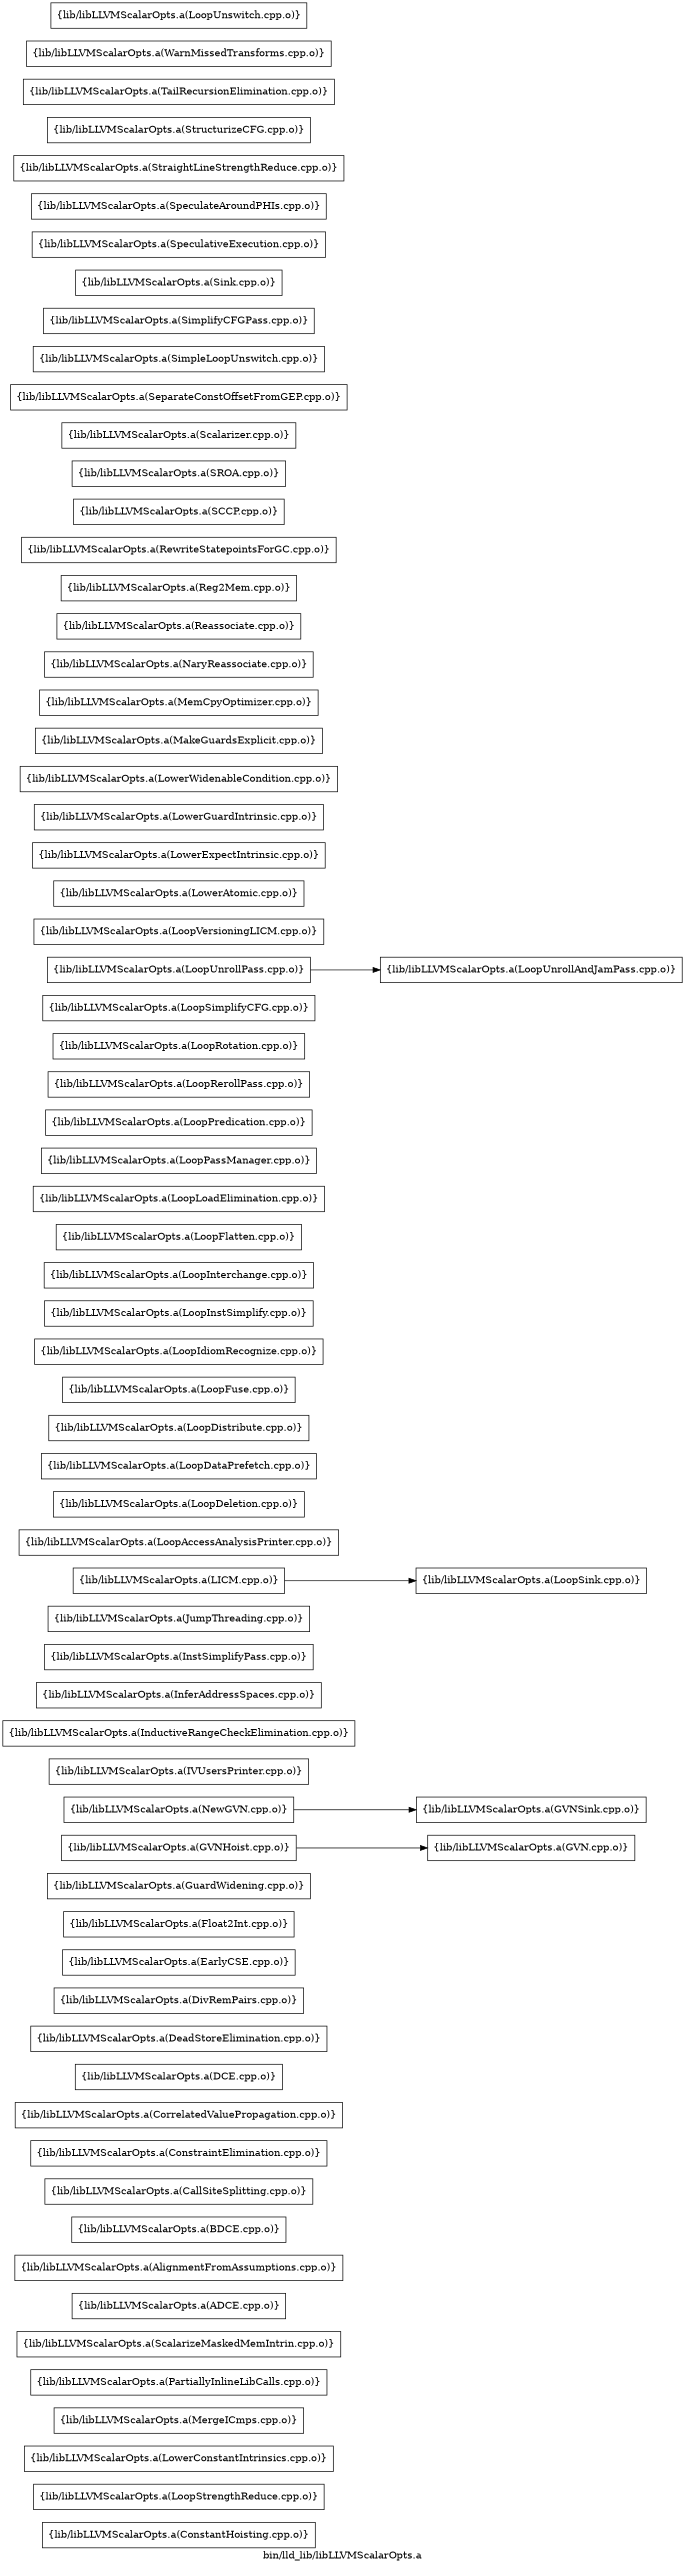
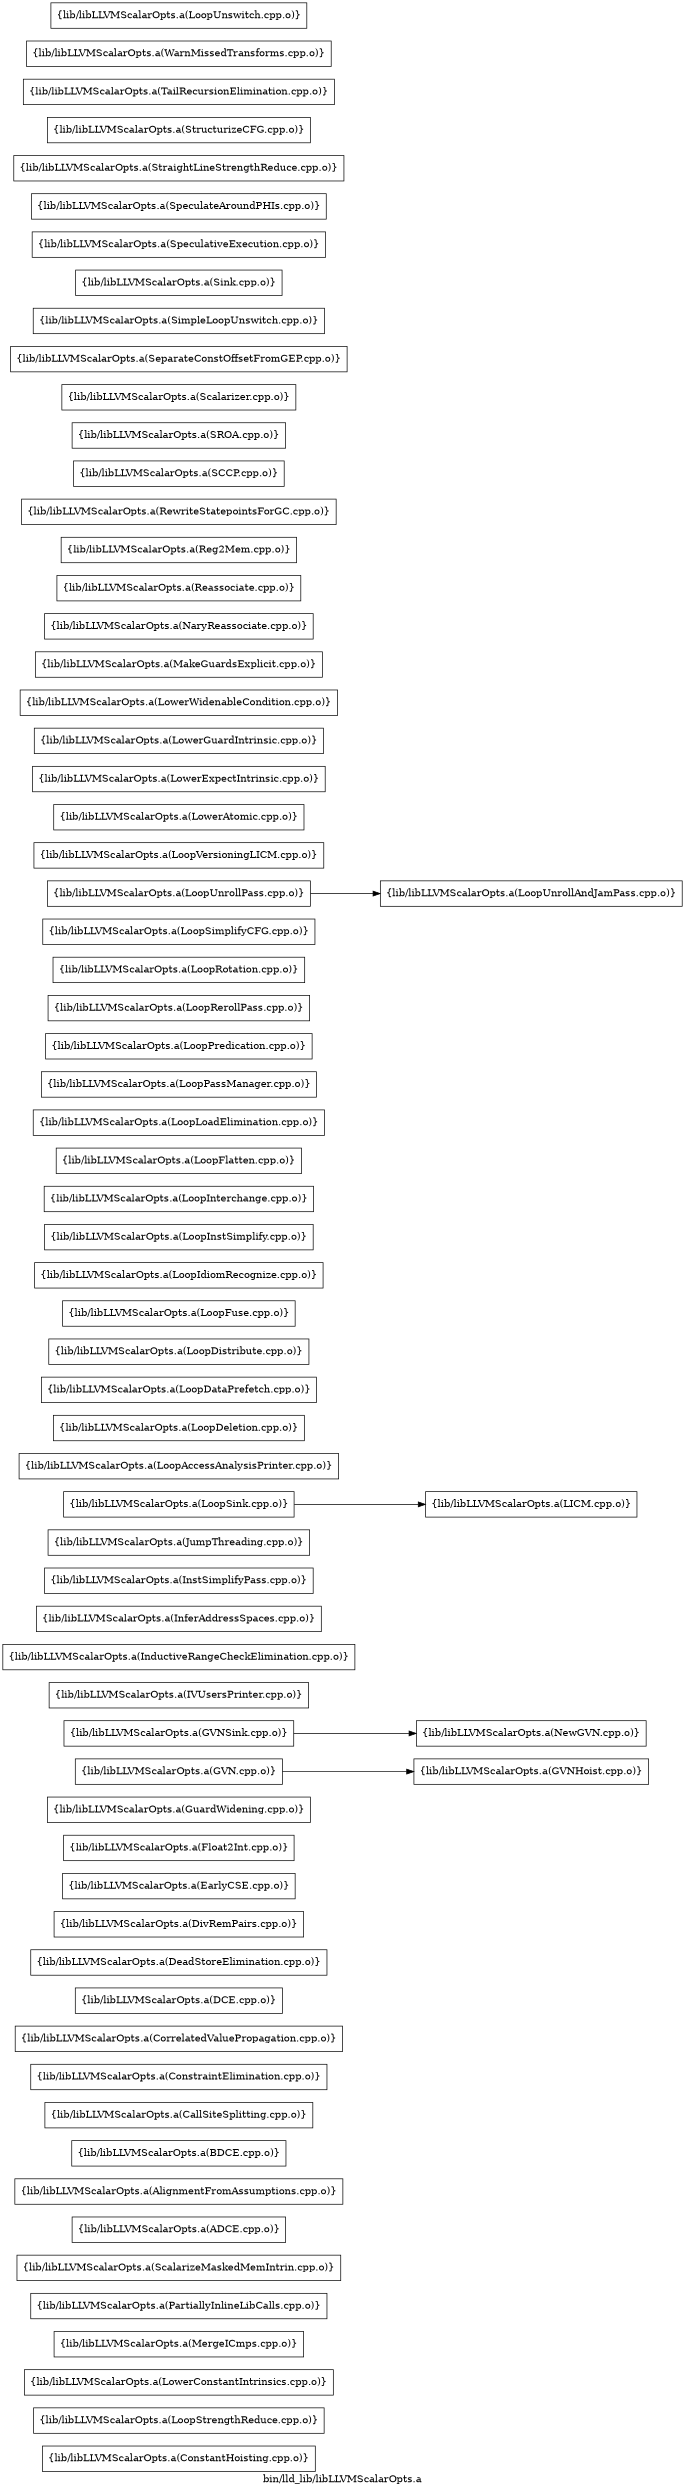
node "{lib/libLLVMScalarOpts.a(SimplifyCFGPass.cpp.o)}": removed
node "{lib/libLLVMScalarOpts.a(MemCpyOptimizer.cpp.o)}": removed
edge "{lib/libLLVMScalarOpts.a(LICM.cpp.o)}" -> "{lib/libLLVMScalarOpts.a(LoopSink.cpp.o)}": reversed
edge "{lib/libLLVMScalarOpts.a(NewGVN.cpp.o)}" -> "{lib/libLLVMScalarOpts.a(GVNSink.cpp.o)}": reversed
edge "{lib/libLLVMScalarOpts.a(GVNHoist.cpp.o)}" -> "{lib/libLLVMScalarOpts.a(GVN.cpp.o)}": reversed
